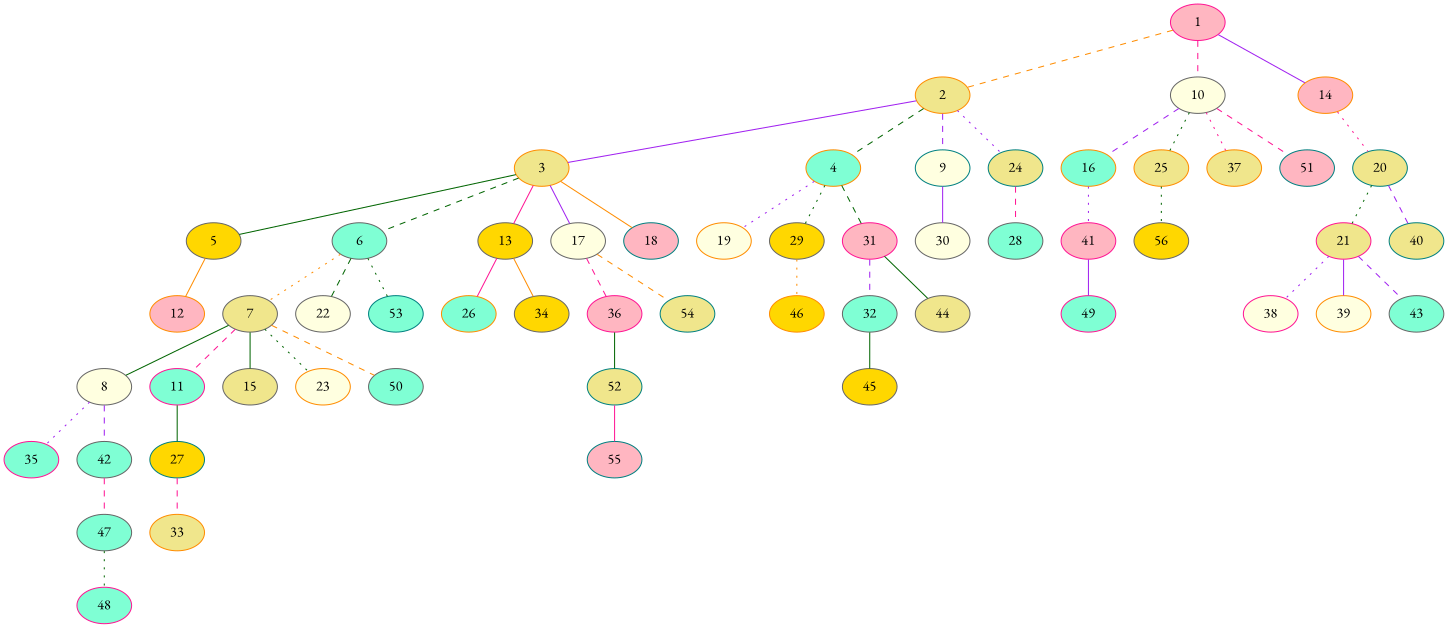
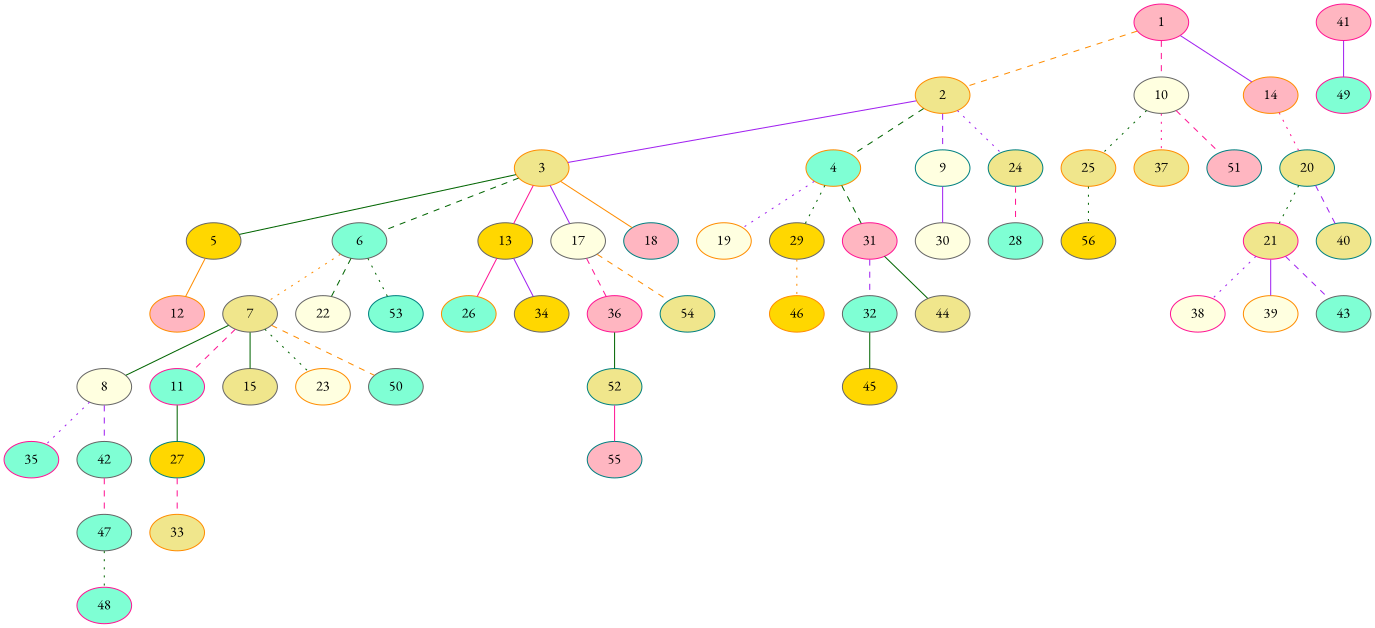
node "16": removed
edge "13" -- "34": color darkorange -> purple
